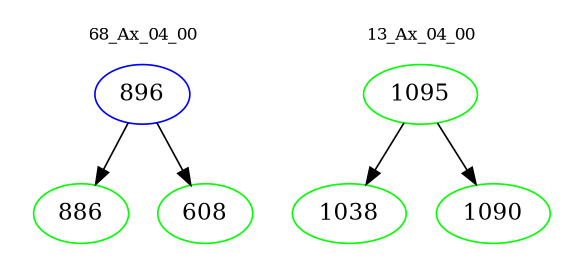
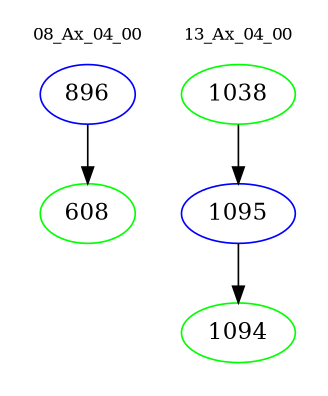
cluster "68_Ax_04_00": label "68_Ax_04_00" -> "08_Ax_04_00"
node "1095": color green -> blue
edge "1095" -> "1038": reversed
node "886": removed
node "1090": label "1090" -> "1094"
